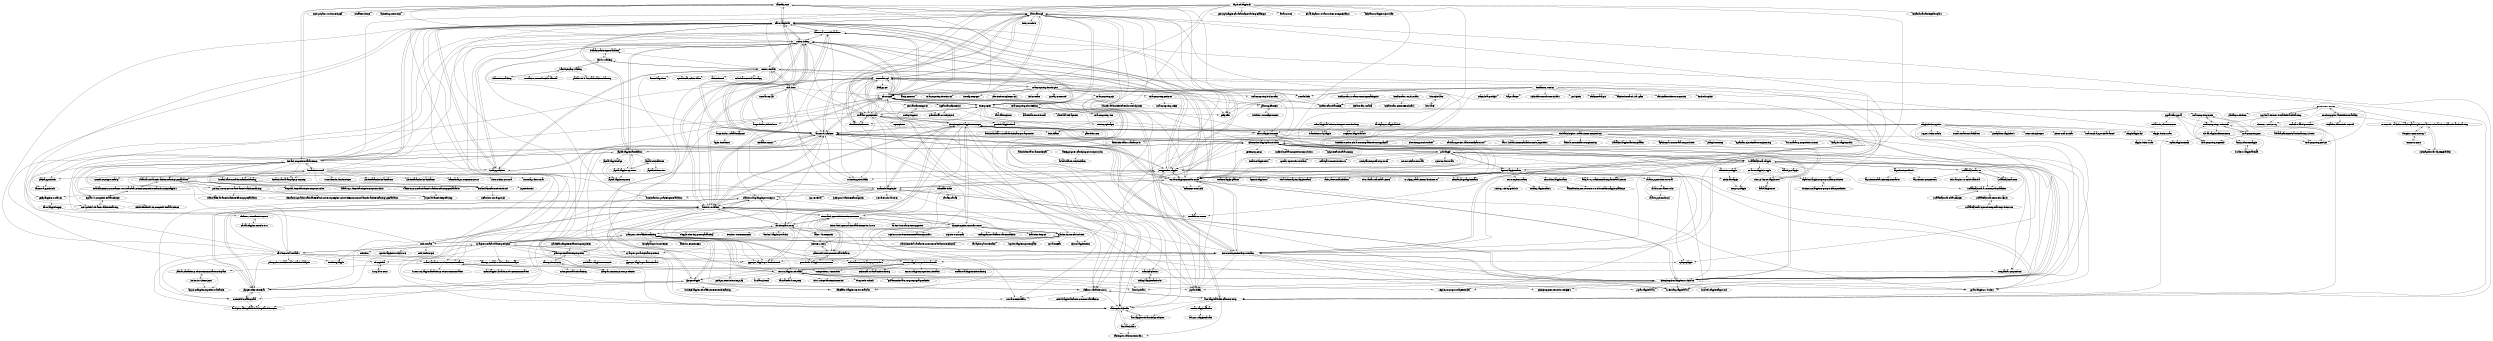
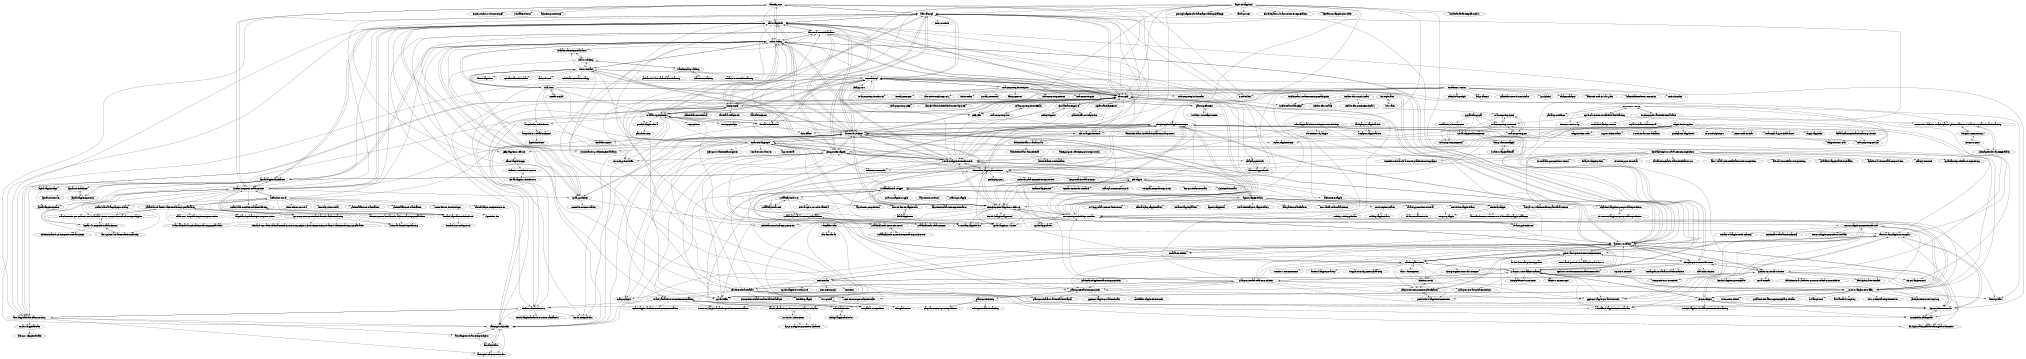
node "XuQiao318/Ensemble-ClubMahindra": label "XuQiao318/Ensemble-ClubMahindra" -> "XuQiao318/Ensemble-Learning"
node "earhian/PyTorch-Whale-Identification-1st-": label "earhian/PyTorch-Whale-Identification-1st-" -> "earhian/Humpback-Whale-Identification-1st-"
edge "emanuele/kaggle_pbr" -> "kaz-Anova/StackNet": reversed
